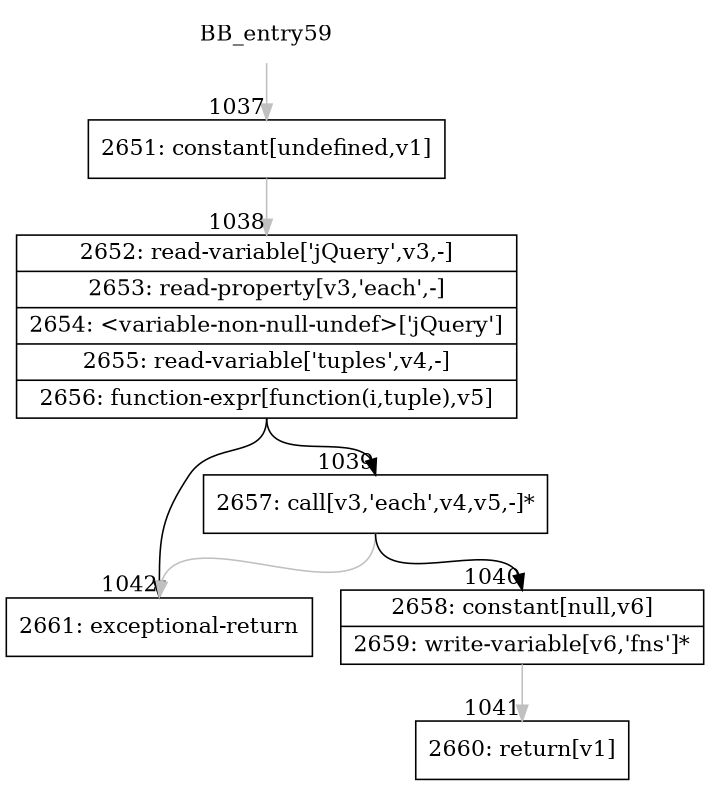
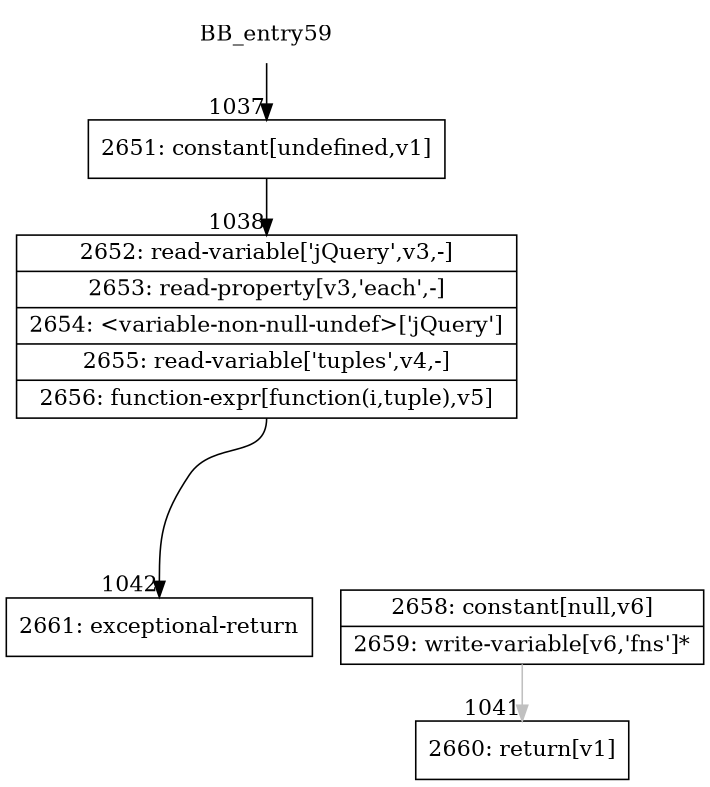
edge "BB_entry59" -> "2651: constant[undefined,v1]": color gray -> black
edge "2651: constant[undefined,v1]" -> "2652: read-variable['jQuery',v3,-]": color gray -> black
node "2657: call[v3,'each',v4,v5,-]*": removed
